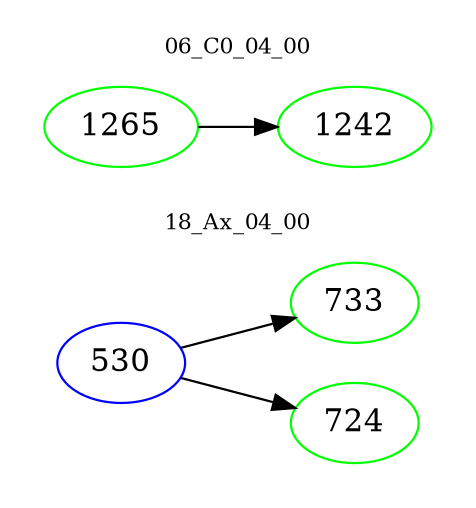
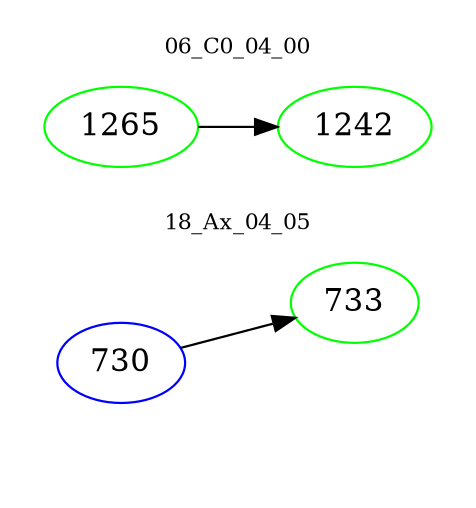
cluster "18_Ax_04_00": label "18_Ax_04_00" -> "18_Ax_04_05"
node "530": label "530" -> "730"
node "724": removed
